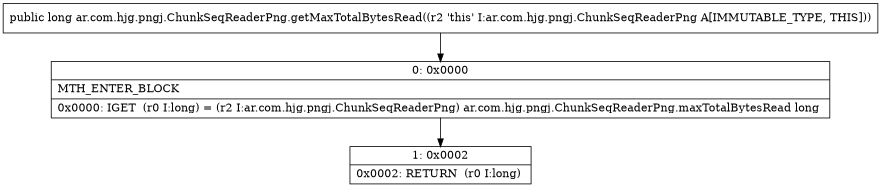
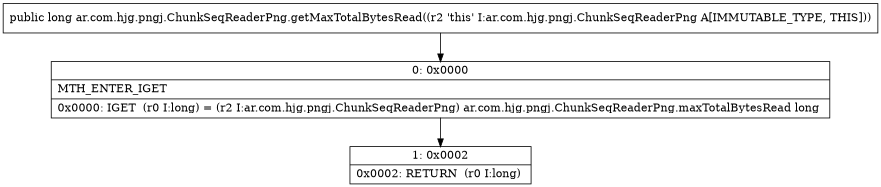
node "0: 0x0000": text "MTH_ENTER_BLOCK" -> "MTH_ENTER_IGET"
